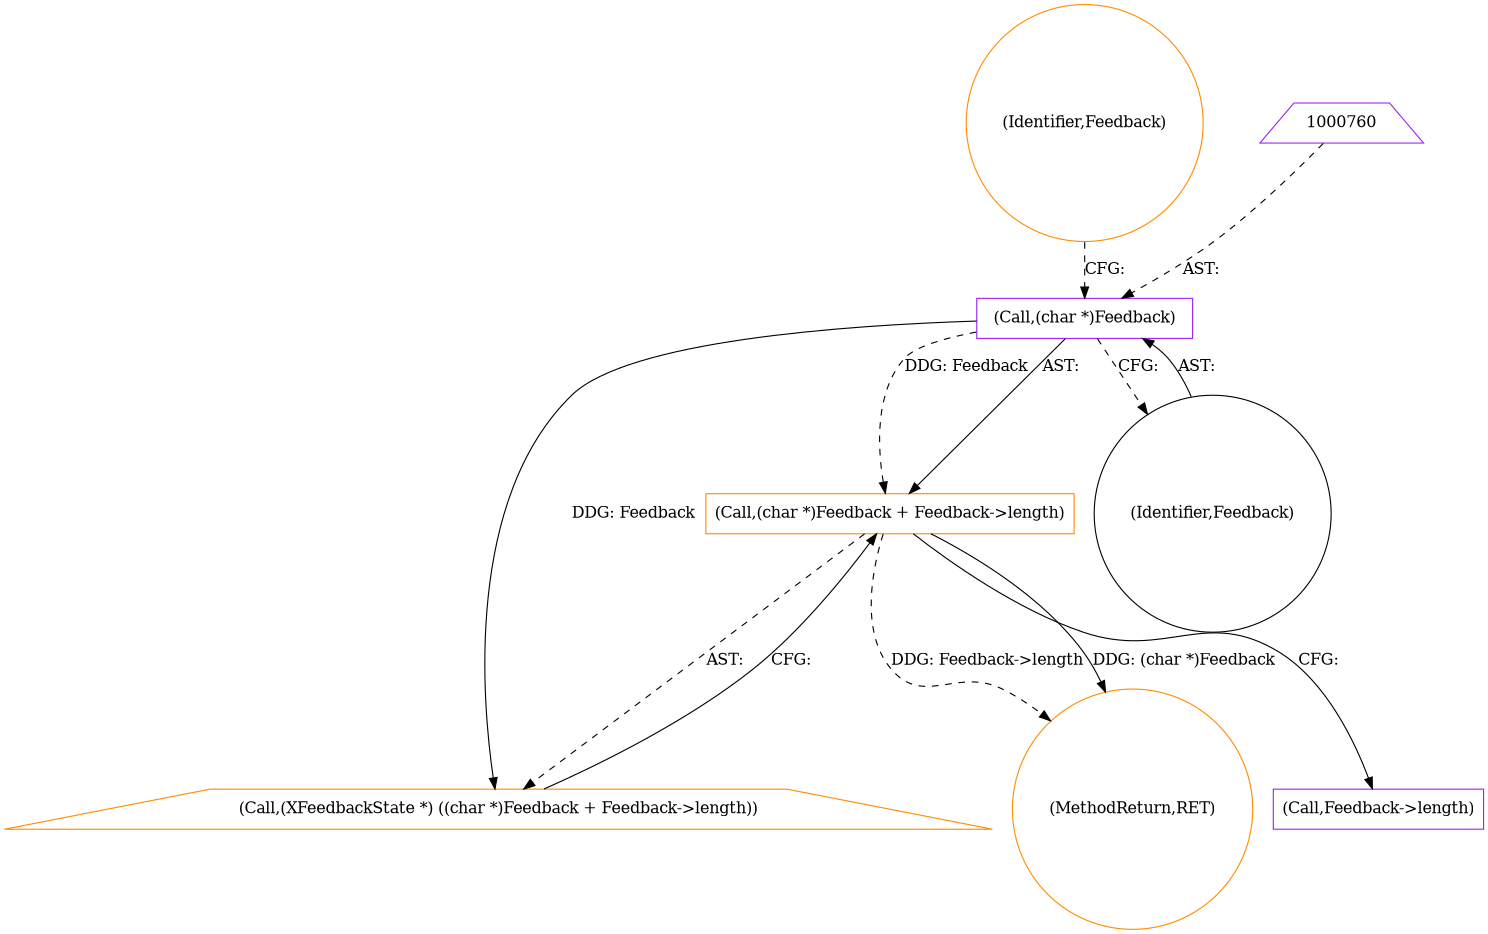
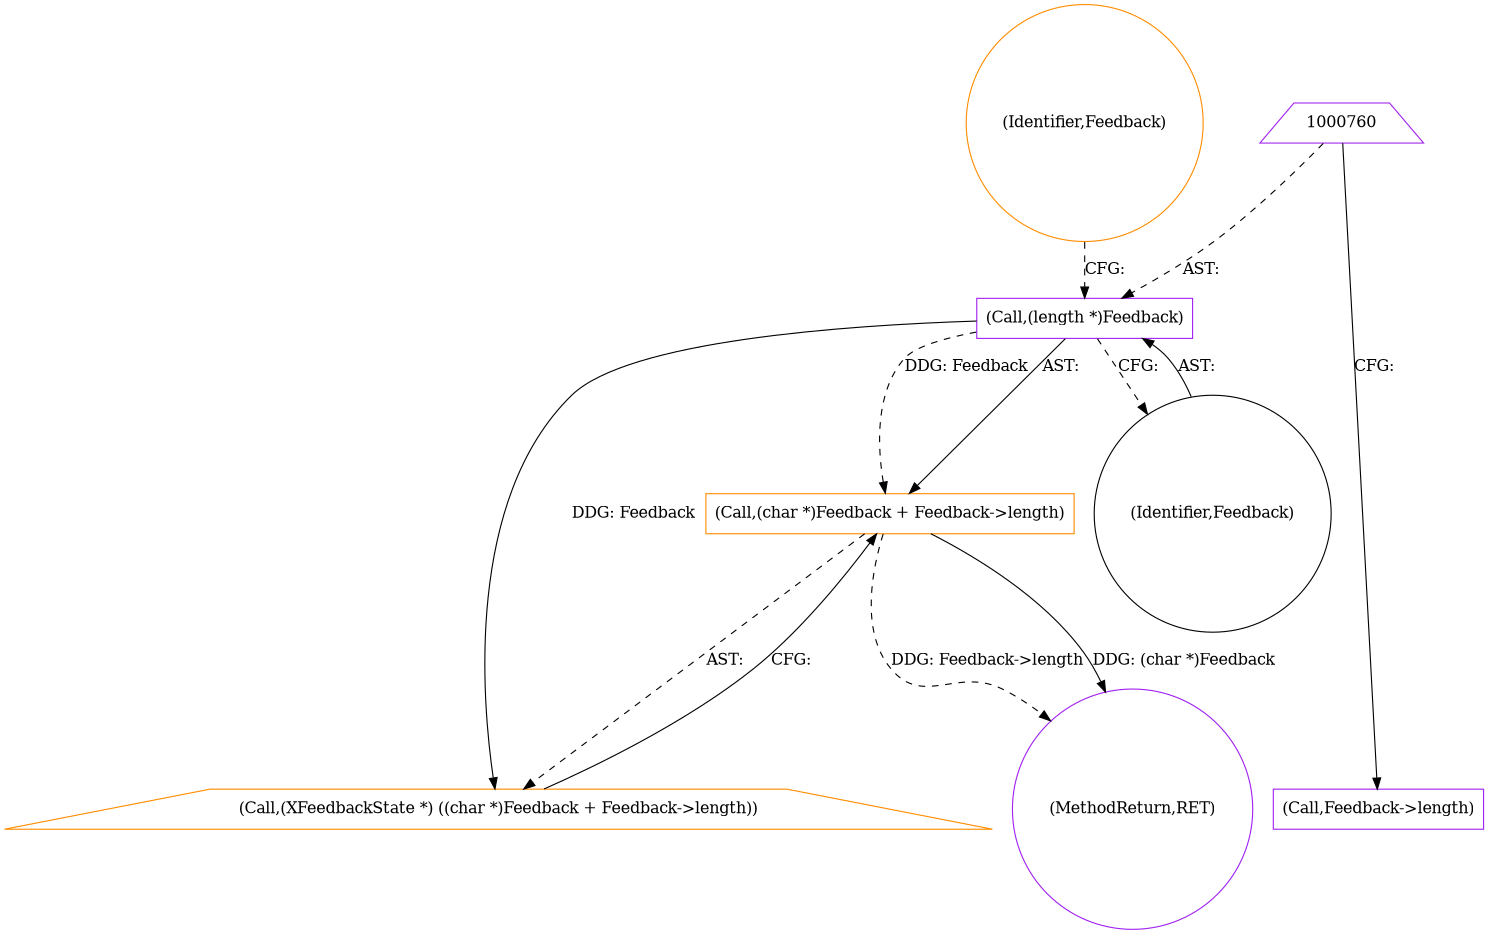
node "(Call,(char *)Feedback)": label "(Call,(char *)Feedback)" -> "(Call,(length *)Feedback)"
edge "(Call,(char *)Feedback + Feedback->length)" -> "(Call,Feedback->length)": now "1000760" -> "(Call,Feedback->length)"
node "(MethodReturn,RET)": color darkorange -> purple
